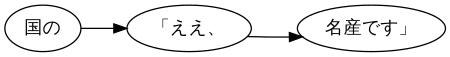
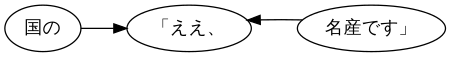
edge "「ええ、" -> "名産です」": reversed
